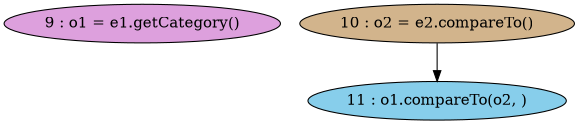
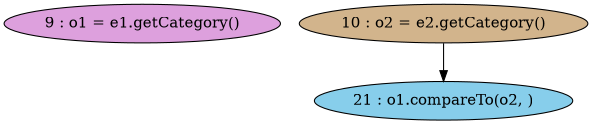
node "10 : o2 = e2.compareTo()": label "10 : o2 = e2.compareTo()" -> "10 : o2 = e2.getCategory()"
node "11 : o1.compareTo(o2, )": label "11 : o1.compareTo(o2, )" -> "21 : o1.compareTo(o2, )"
